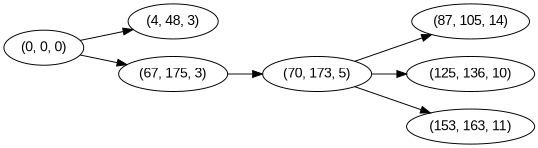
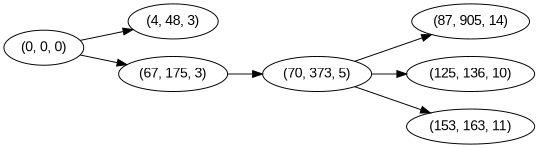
node "(87, 105, 14)": label "(87, 105, 14)" -> "(87, 905, 14)"
node "(70, 173, 5)": label "(70, 173, 5)" -> "(70, 373, 5)"
